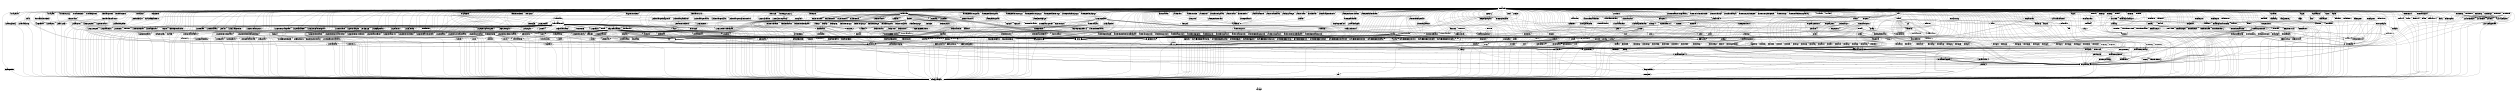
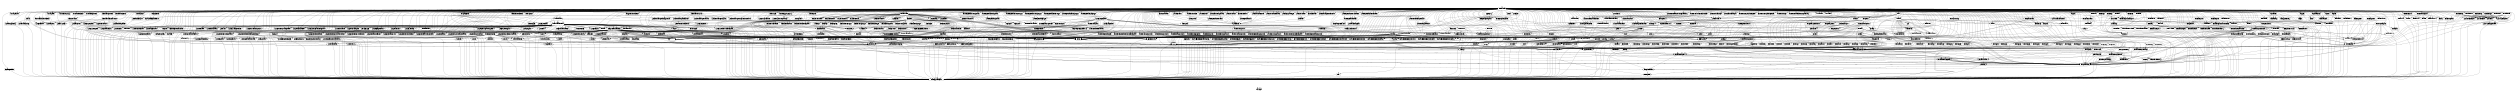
node "free": removed
